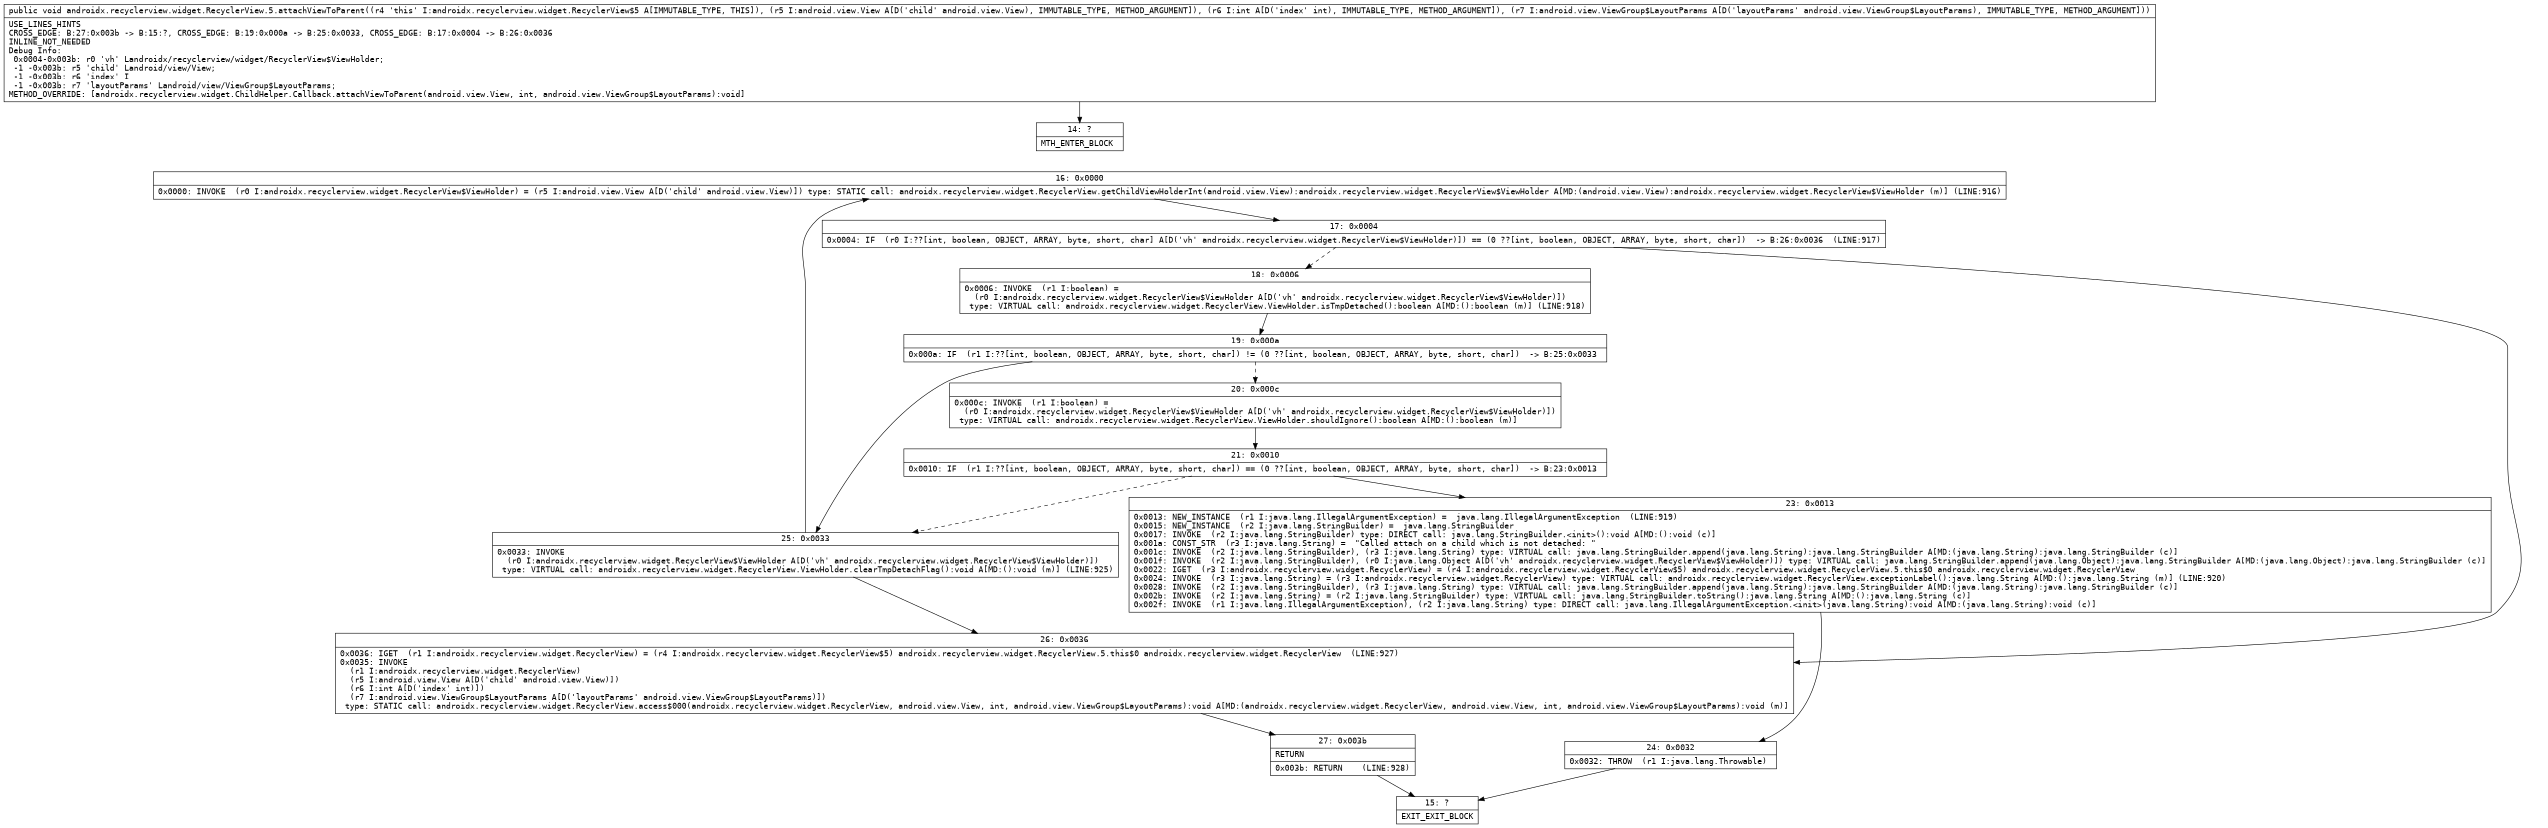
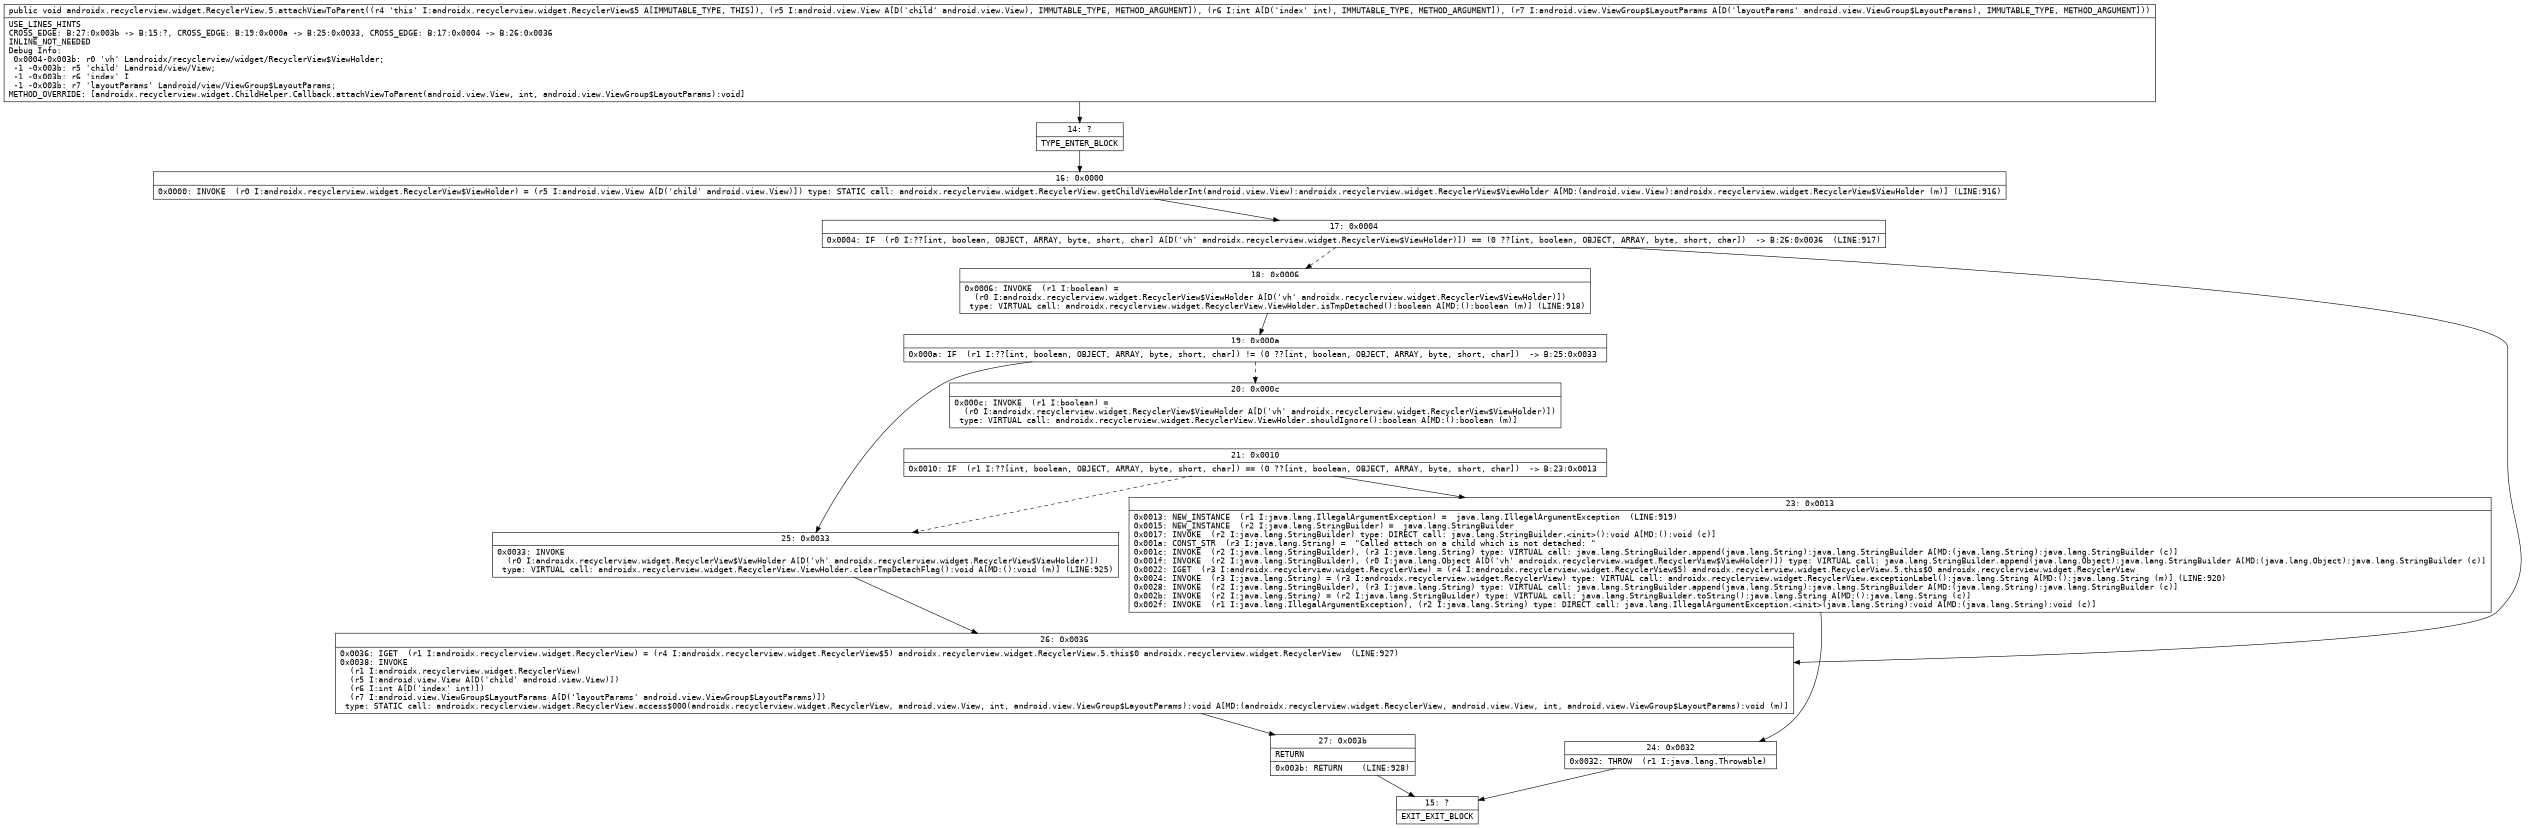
node "14: ?": text "MTH_ENTER_BLOCK" -> "TYPE_ENTER_BLOCK"
edge "25: 0x0033" -> "16: 0x0000": now "14: ?" -> "16: 0x0000"
edge "20: 0x000c" -> "21: 0x0010": removed
node "26: 0x0036": text "0x0035: INVOKE" -> "0x0038: INVOKE"
